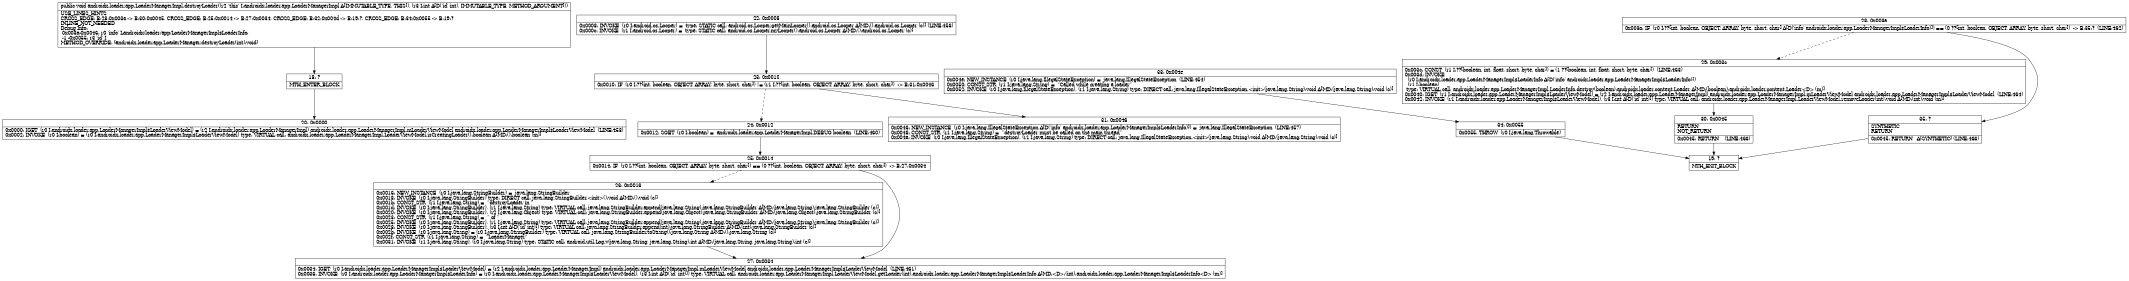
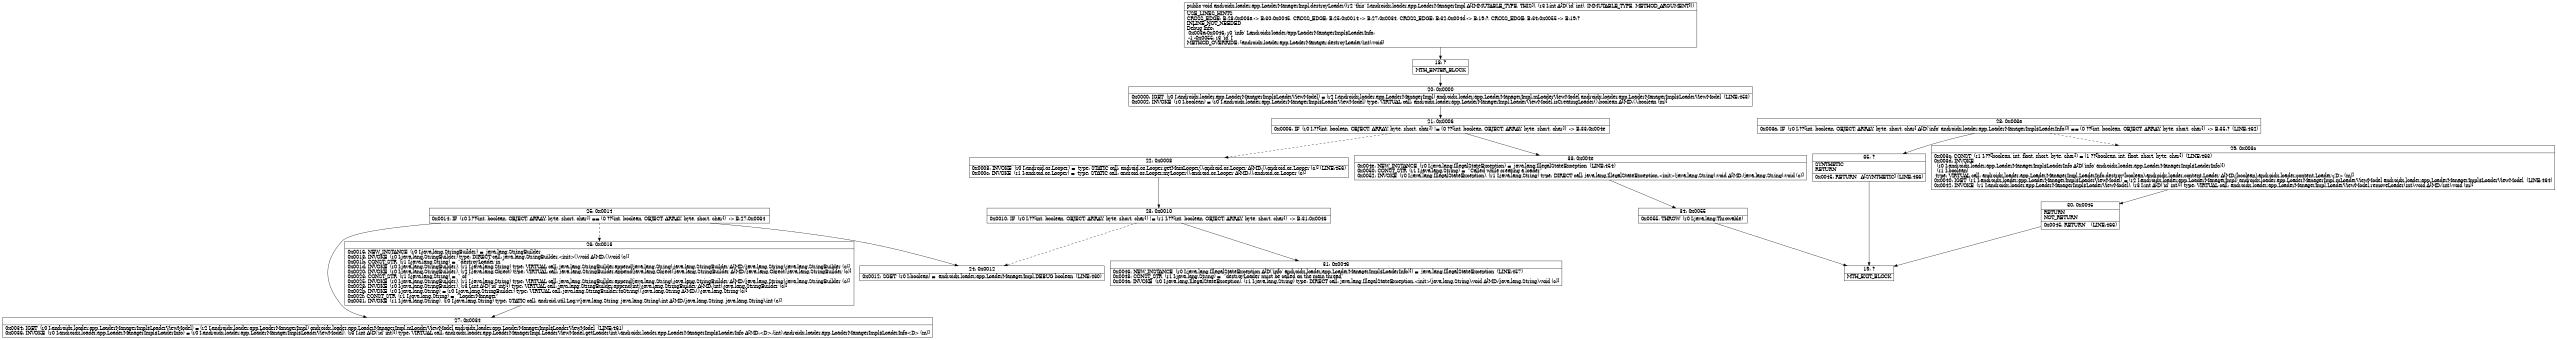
node "21: 0x0006": added
edge "24: 0x0012" -> "25: 0x0014": reversed
